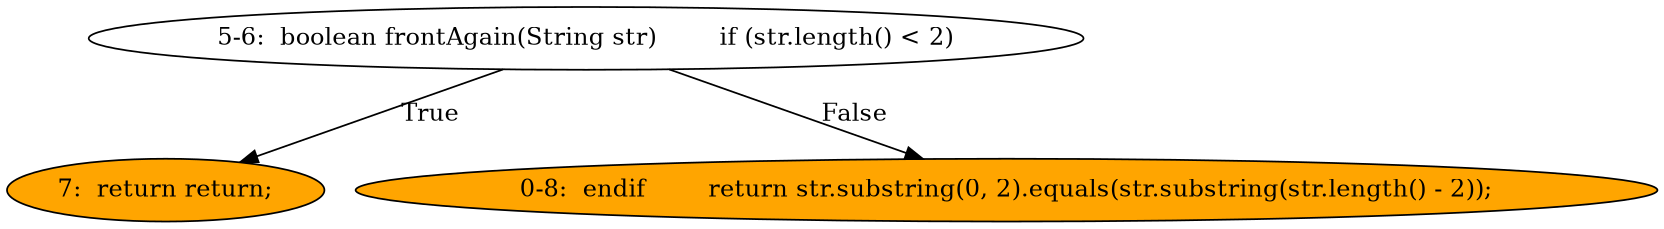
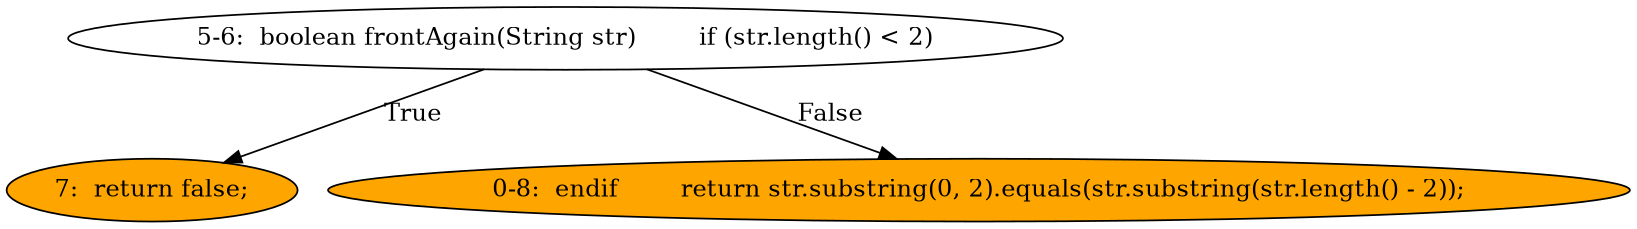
node "7:  return return;": label "7:  return return;" -> "7:  return false;"
